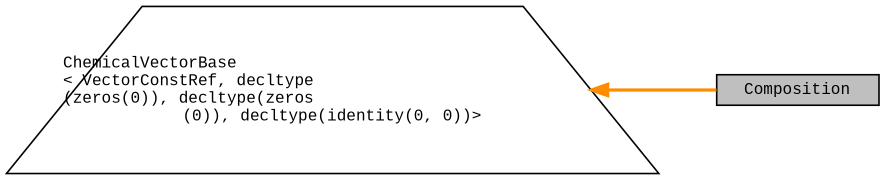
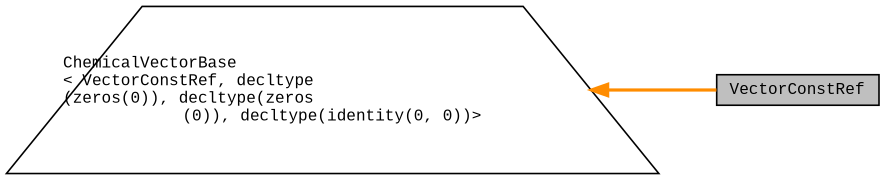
node "Composition": label "Composition" -> "VectorConstRef"
